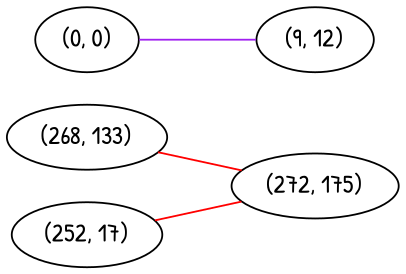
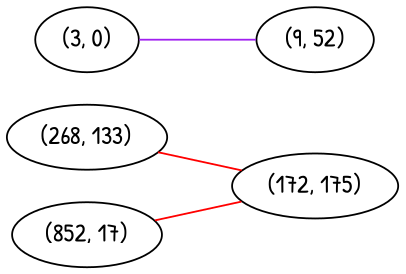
node "(0, 0)": label "(0, 0)" -> "(3, 0)"
node "(9, 12)": label "(9, 12)" -> "(9, 52)"
node "(272, 175)": label "(272, 175)" -> "(172, 175)"
node "(252, 17)": label "(252, 17)" -> "(852, 17)"
